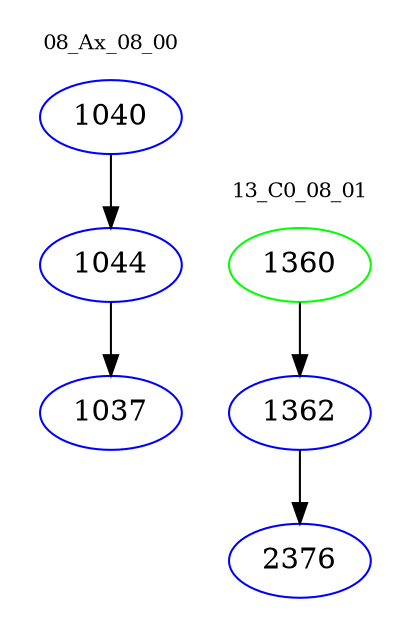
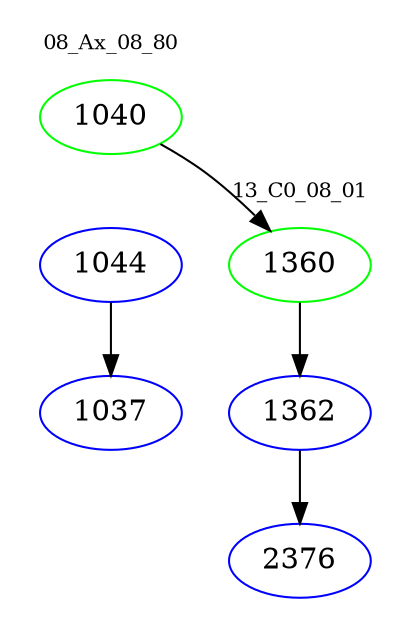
cluster "08_Ax_08_00": label "08_Ax_08_00" -> "08_Ax_08_80"
node "1040": color blue -> green
edge "1040" -> "1044": now "1040" -> "1360"
